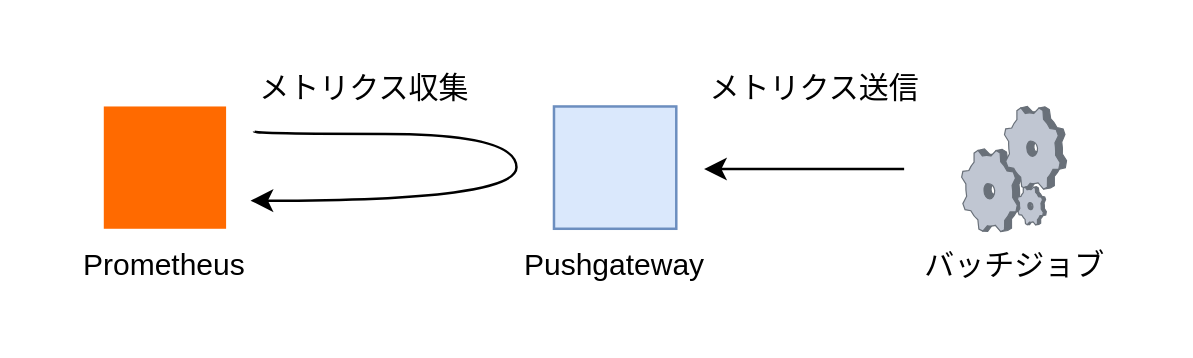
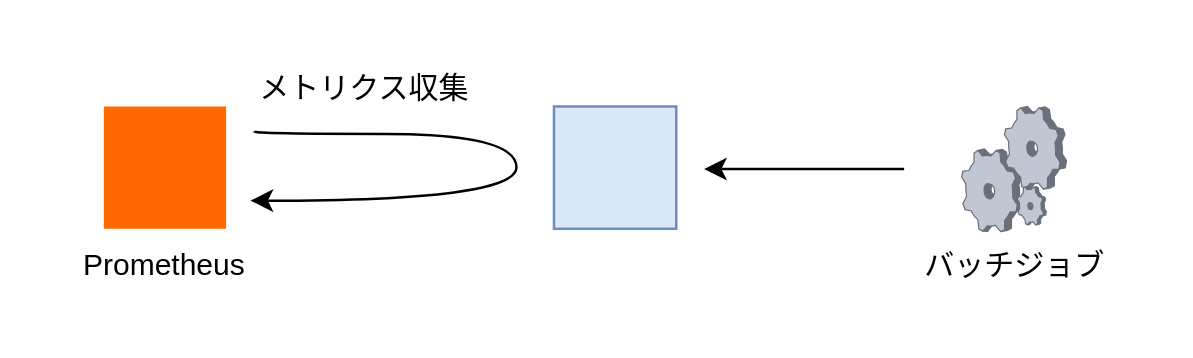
node "メトリクス送信": removed
node "Pushgateway": removed
